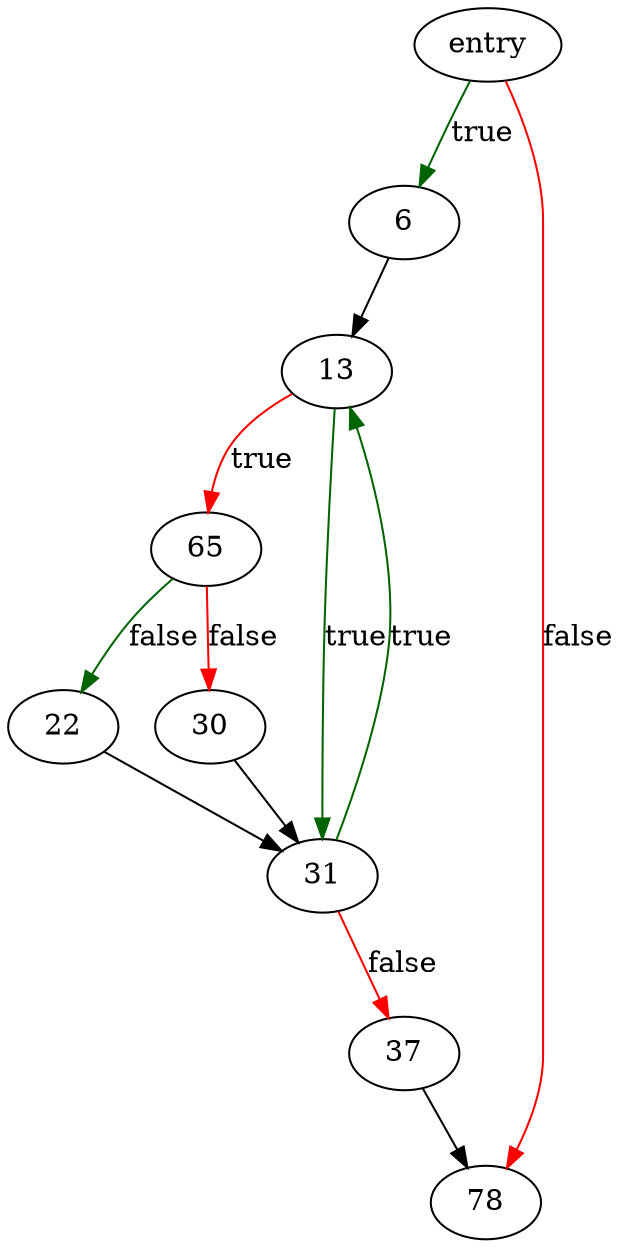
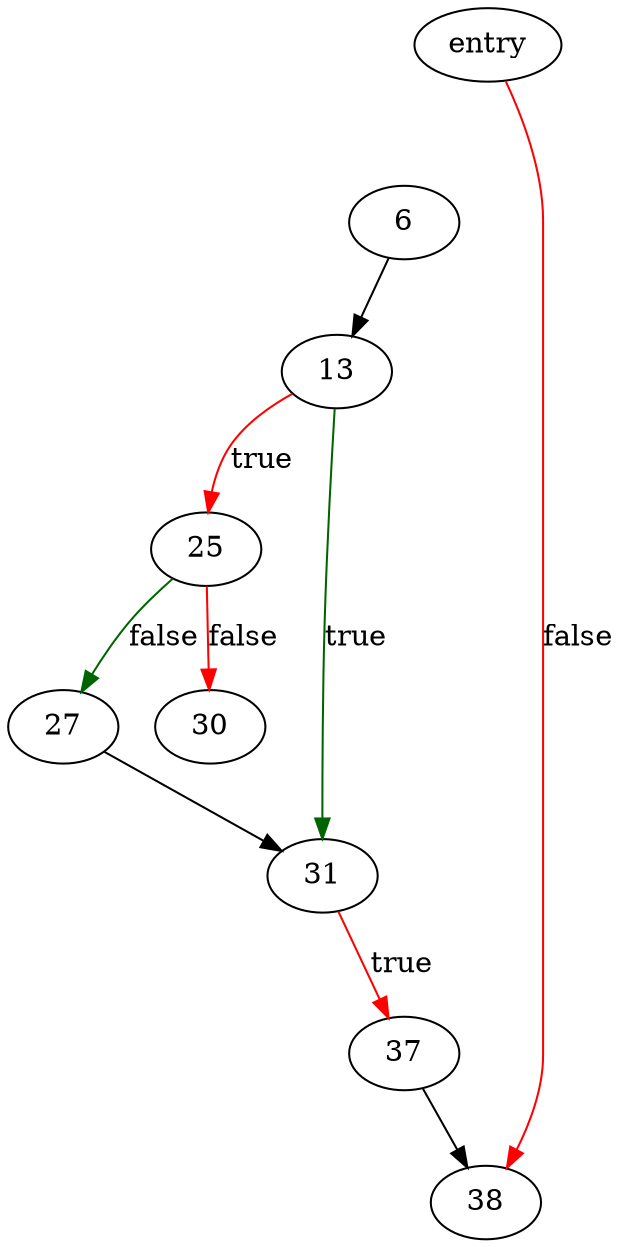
edge "entry" -> "6": removed, label "true"
node "65": label "65" -> "25"
edge "31" -> "13": removed, label "true"
node "22": label "22" -> "27"
edge "30" -> "31": removed
edge "31" -> "37": label "false" -> "true"
node "78": label "78" -> "38"
